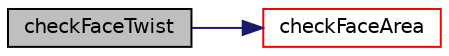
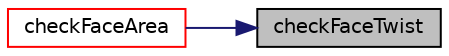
edge "checkFaceTwist" -> "checkFaceArea": reversed
